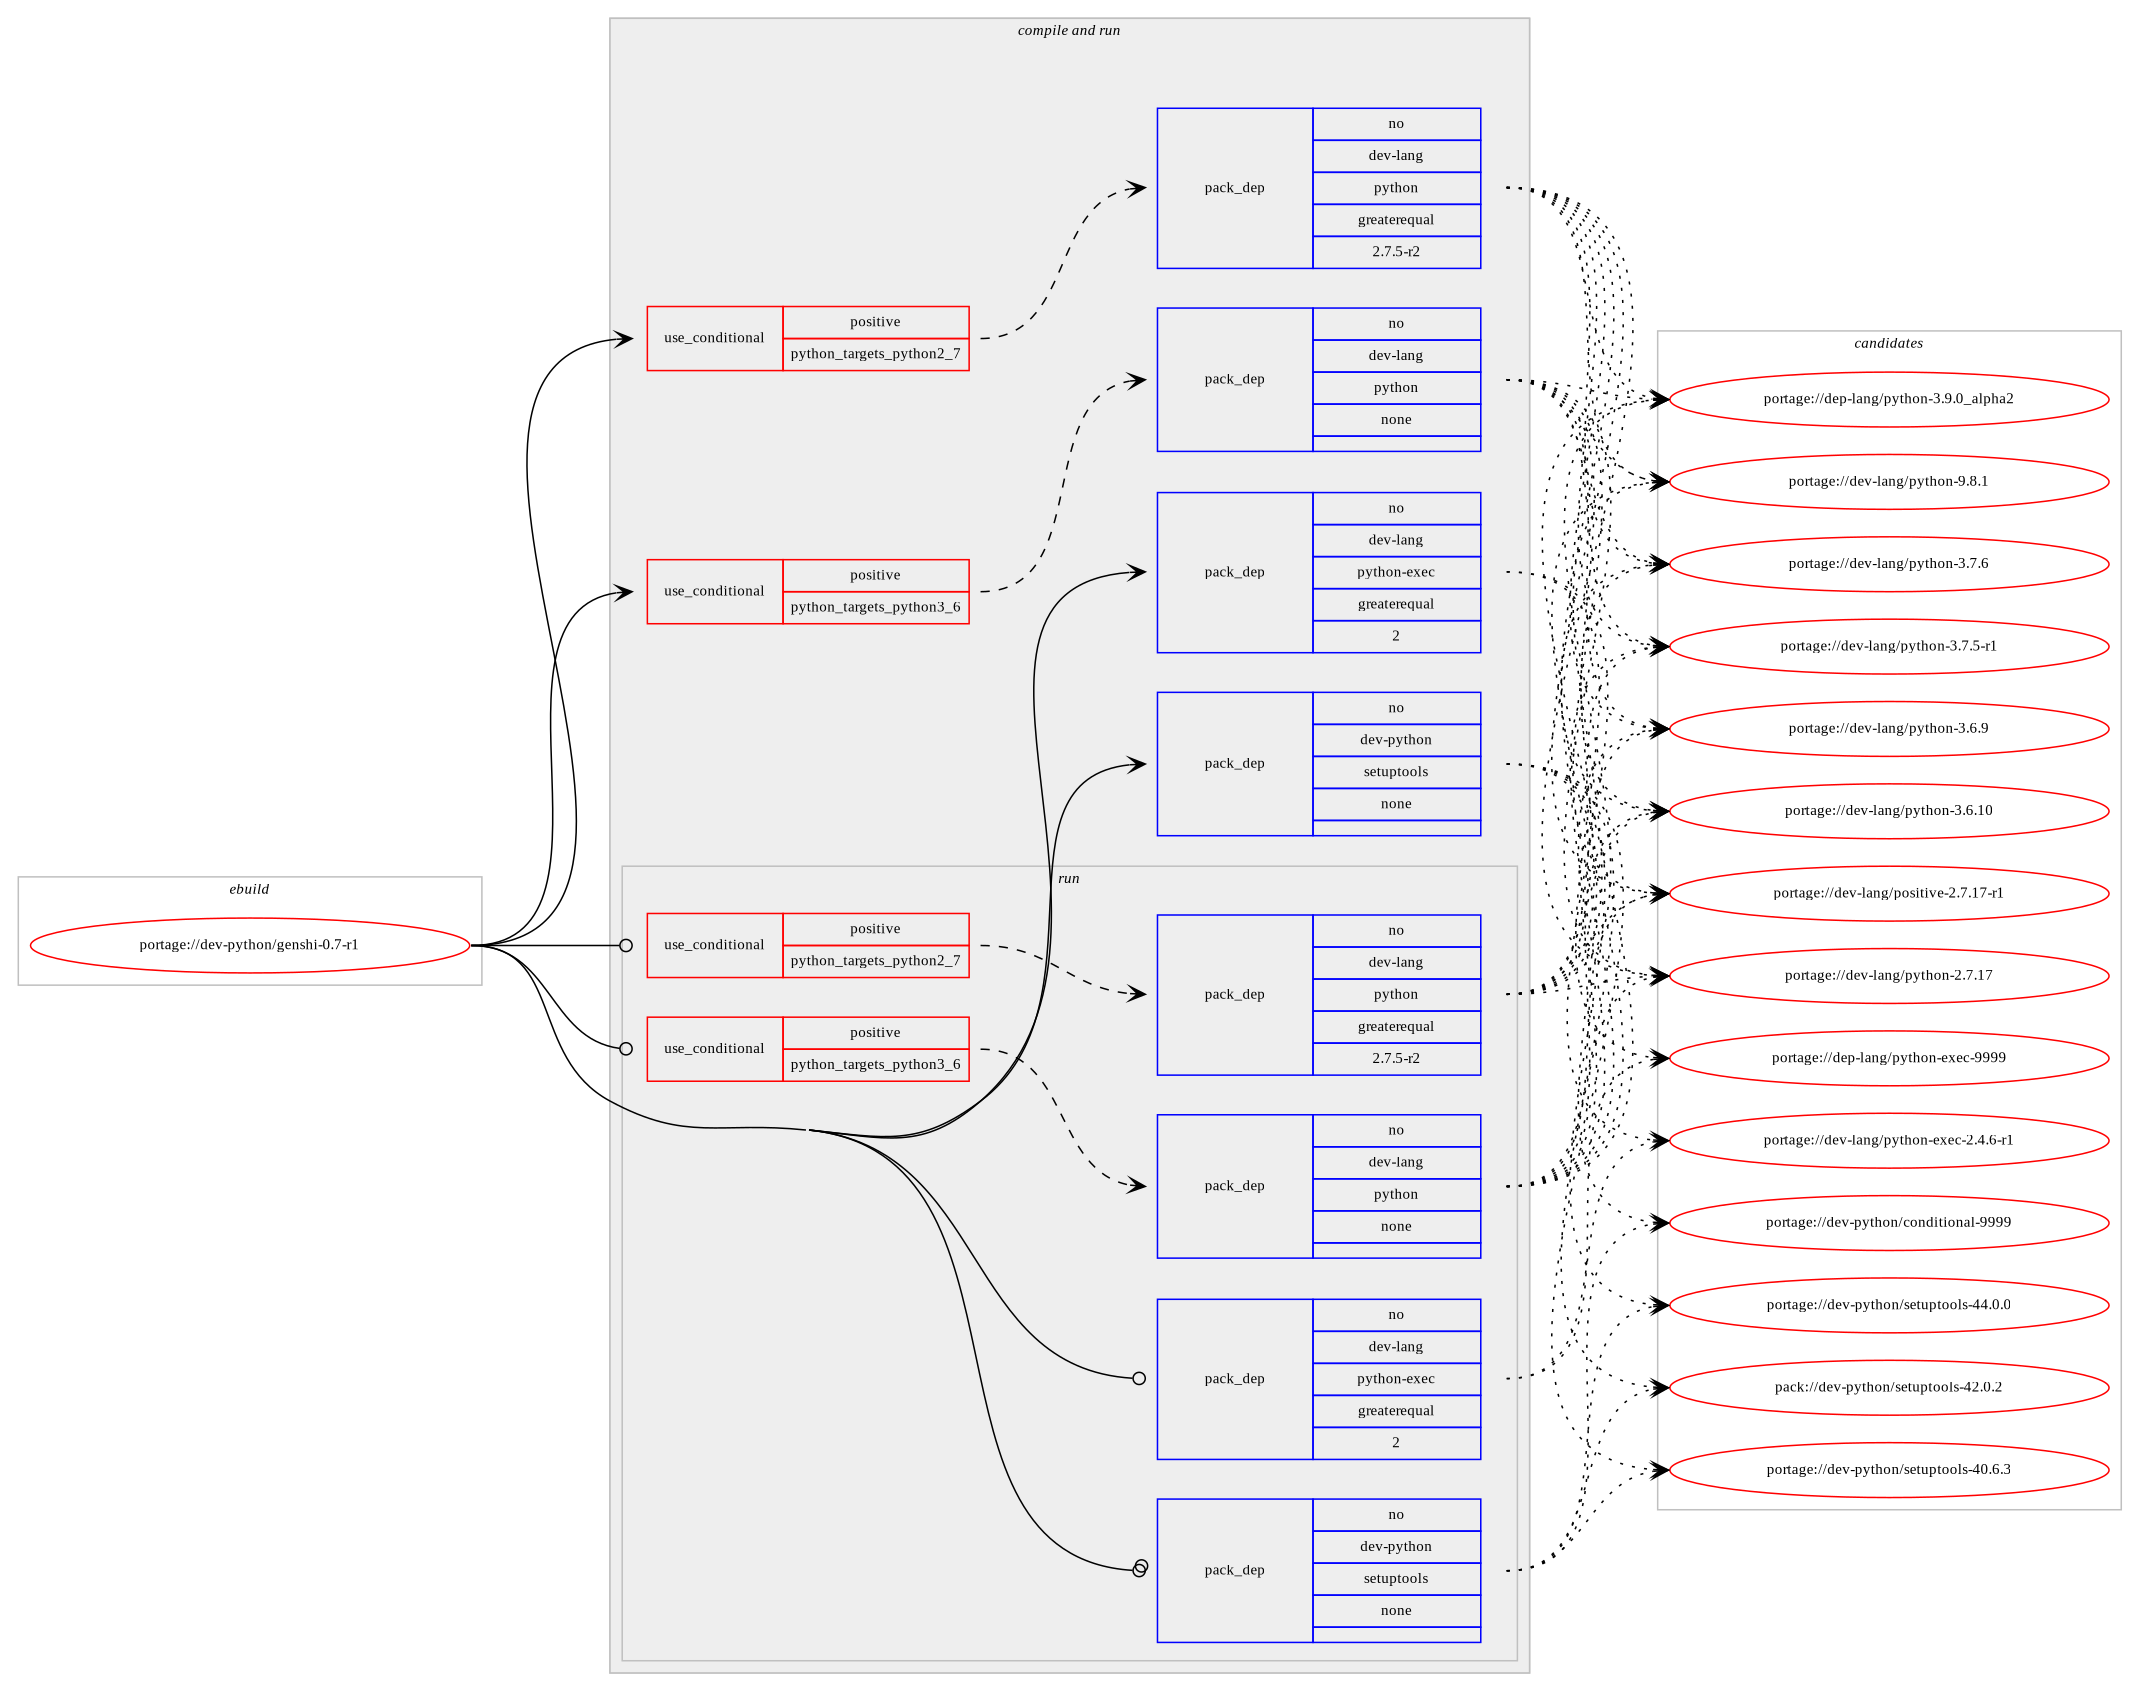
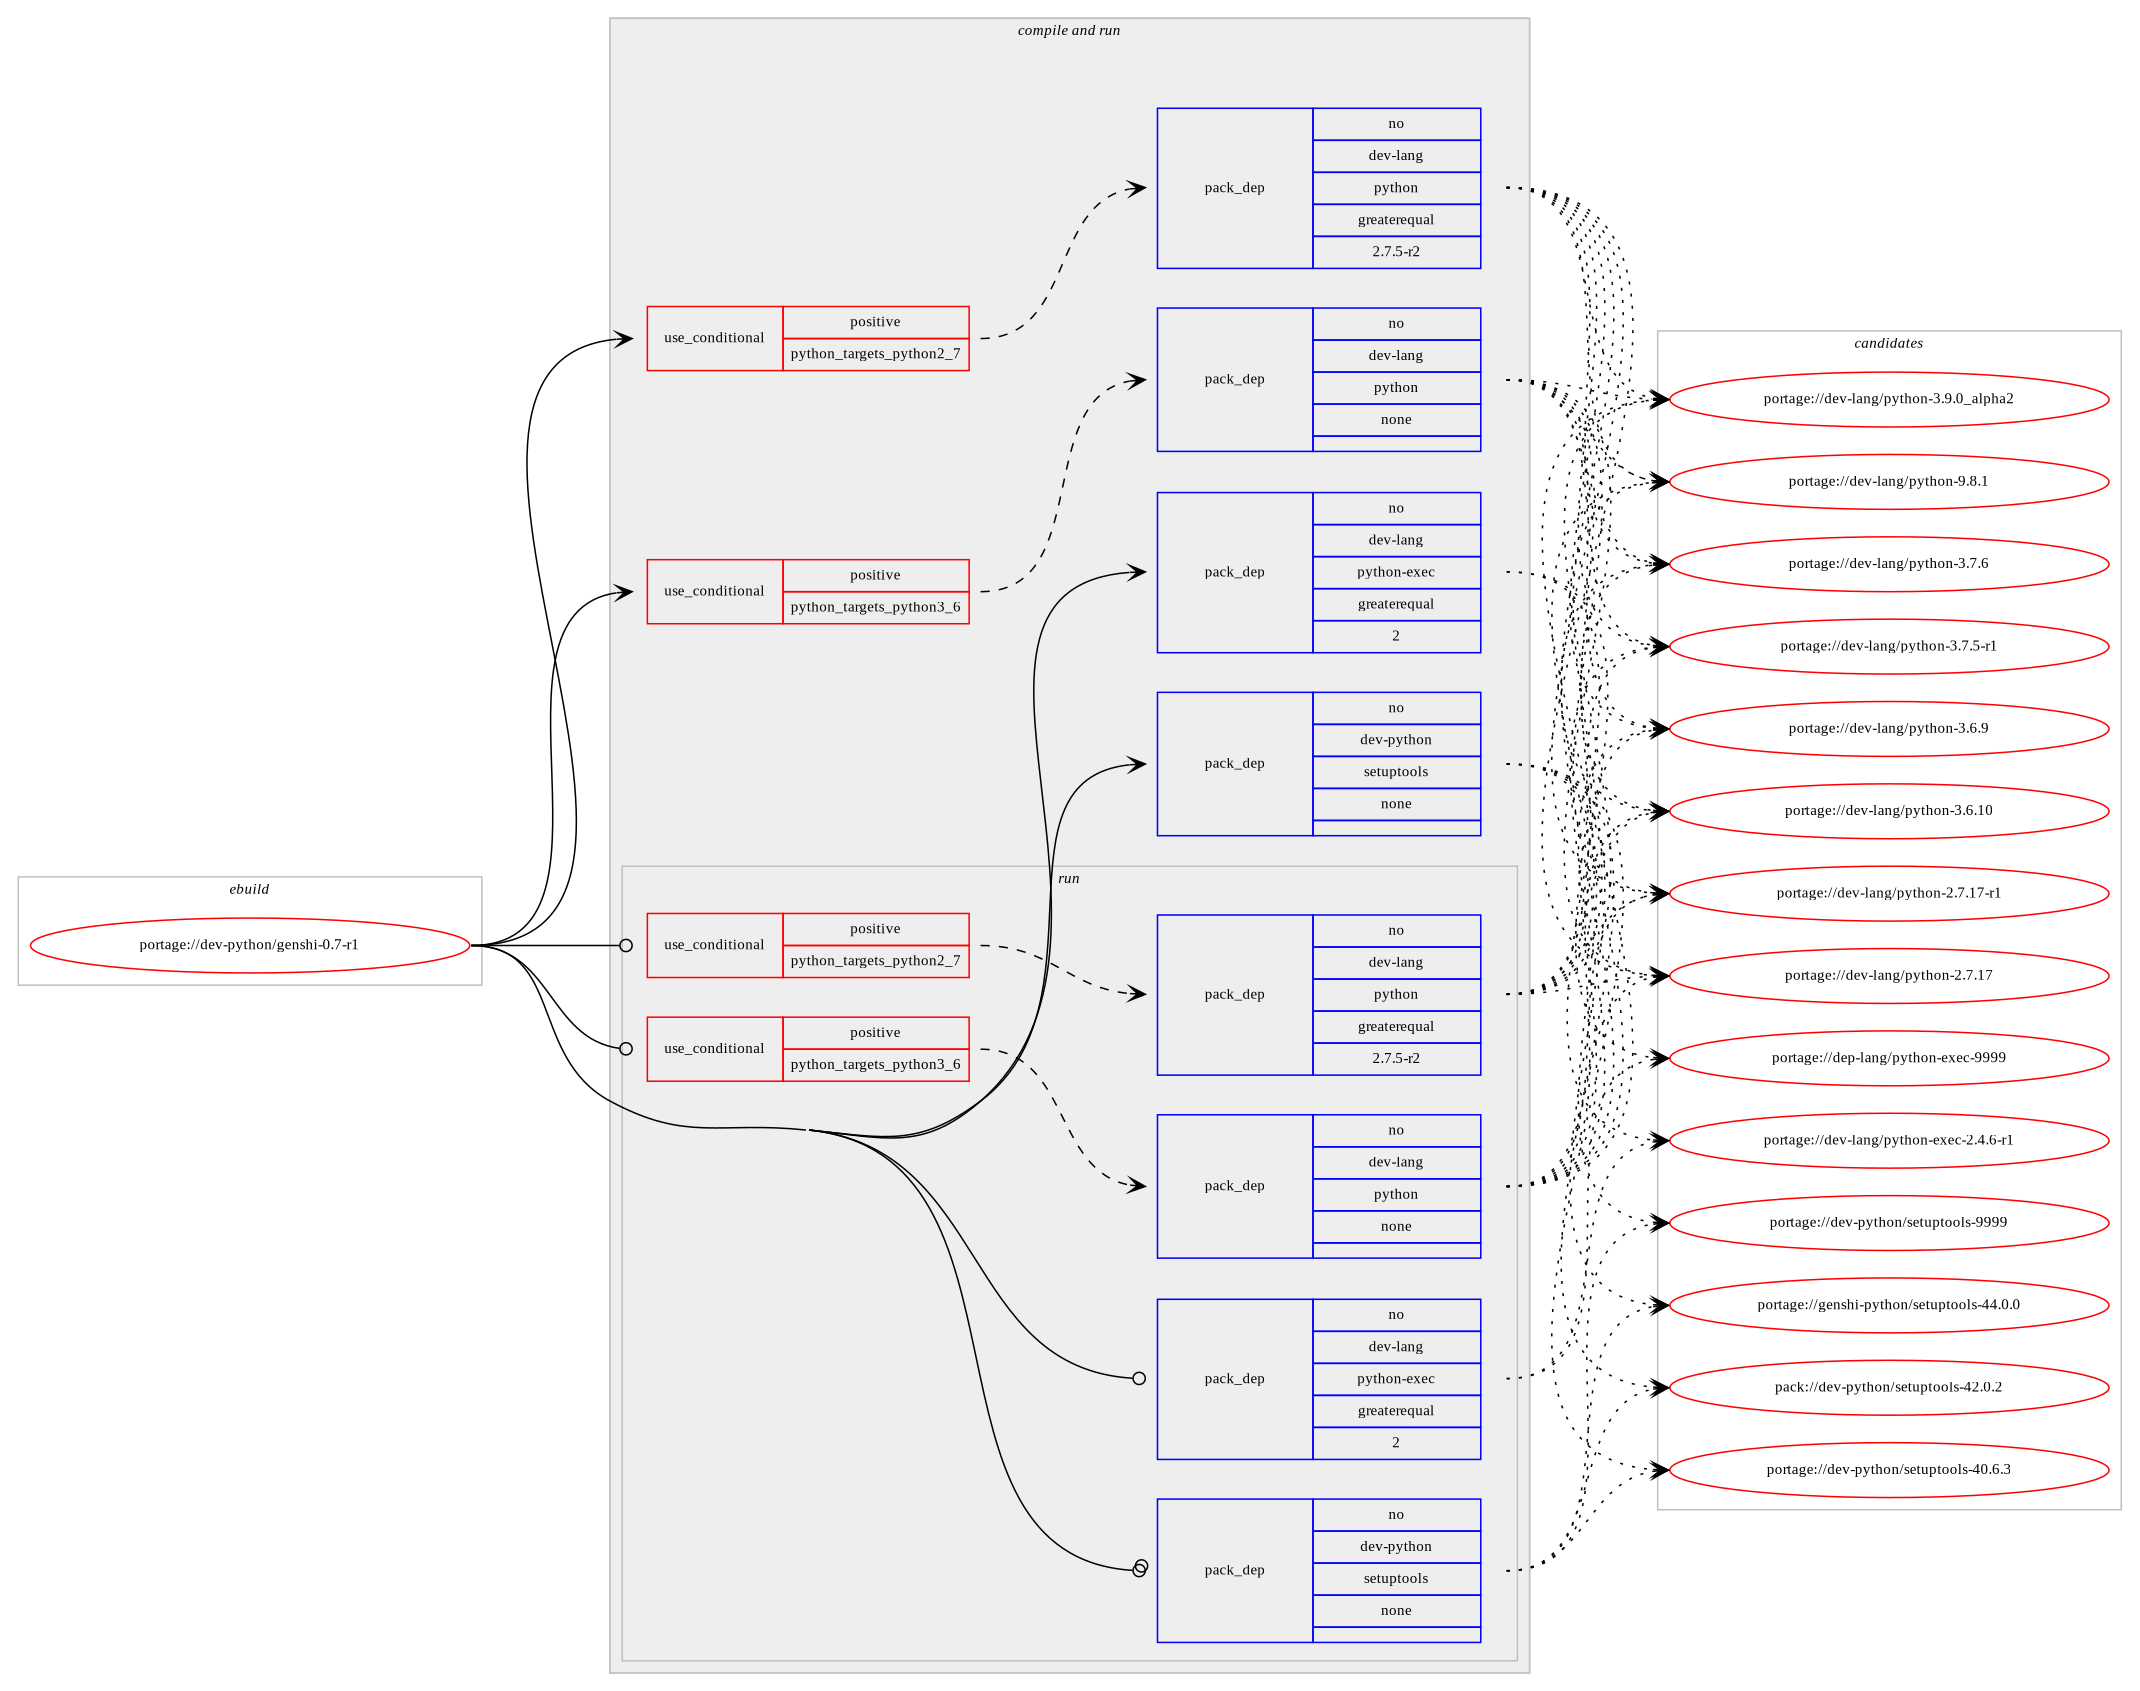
node "portage://dep-lang/python-3.9.0_alpha2": label "portage://dep-lang/python-3.9.0_alpha2" -> "portage://dev-lang/python-3.9.0_alpha2"
node "portage://dev-lang/positive-2.7.17-r1": label "portage://dev-lang/positive-2.7.17-r1" -> "portage://dev-lang/python-2.7.17-r1"
node "portage://dev-python/conditional-9999": label "portage://dev-python/conditional-9999" -> "portage://dev-python/setuptools-9999"
node "portage://dev-python/setuptools-44.0.0": label "portage://dev-python/setuptools-44.0.0" -> "portage://genshi-python/setuptools-44.0.0"
